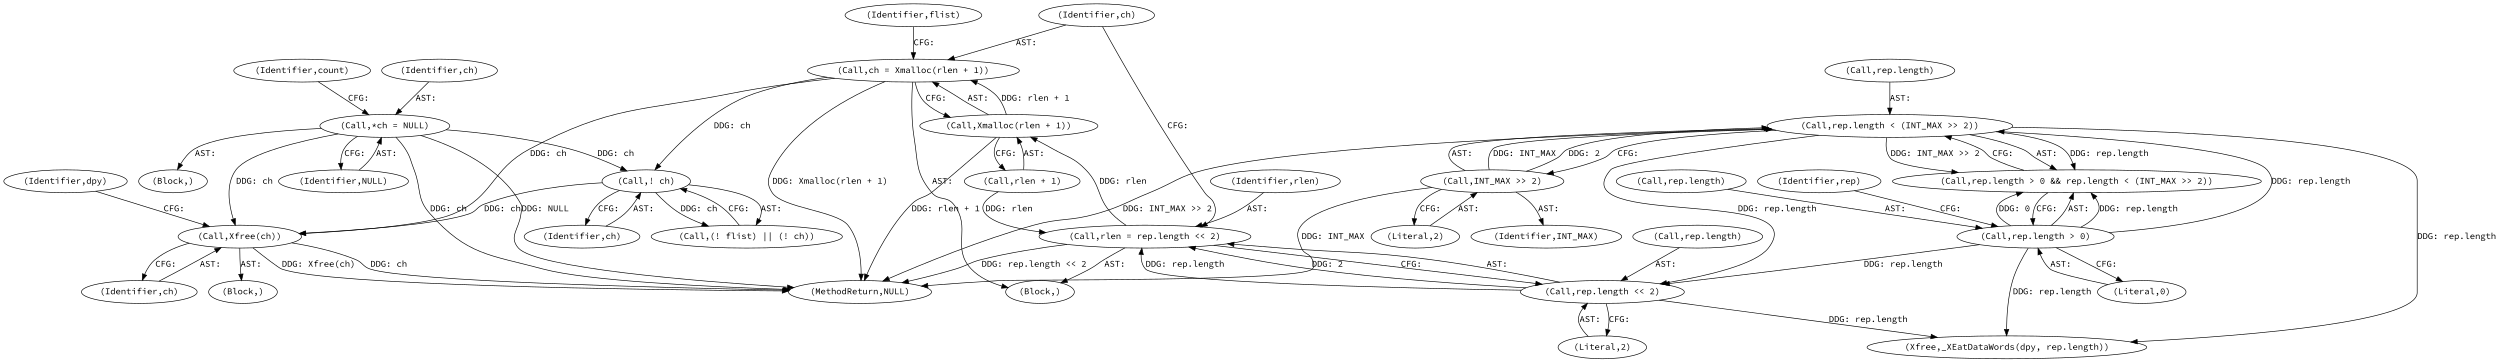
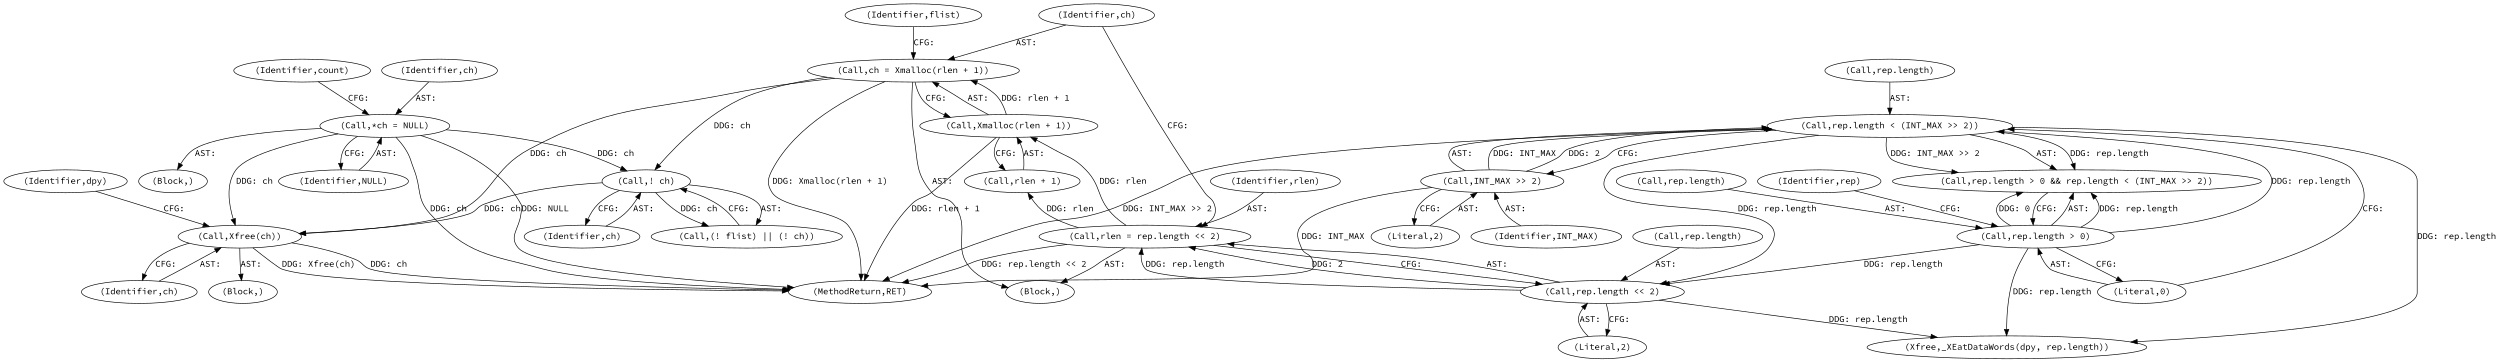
edge "(Call,rep.length > 0 && rep.length < (INT_MAX >> 2))" -> "(Call,rep.length < (INT_MAX >> 2))": now "(Literal,0)" -> "(Call,rep.length < (INT_MAX >> 2))"
edge "(Call,INT_MAX >> 2)" -> "(Identifier,INT_MAX)": reversed
edge "(Call,rlen + 1)" -> "(Call,rlen = rep.length << 2)": reversed
node "(MethodReturn,NULL)": label "(MethodReturn,NULL)" -> "(MethodReturn,RET)"
